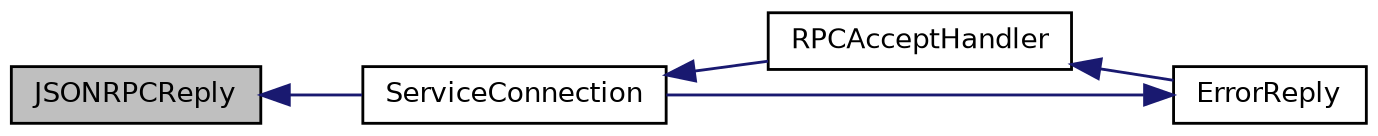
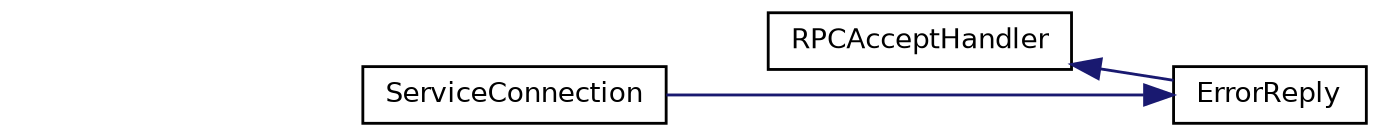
edge "RPCAcceptHandler" -> "ServiceConnection": removed
node "JSONRPCReply": removed
